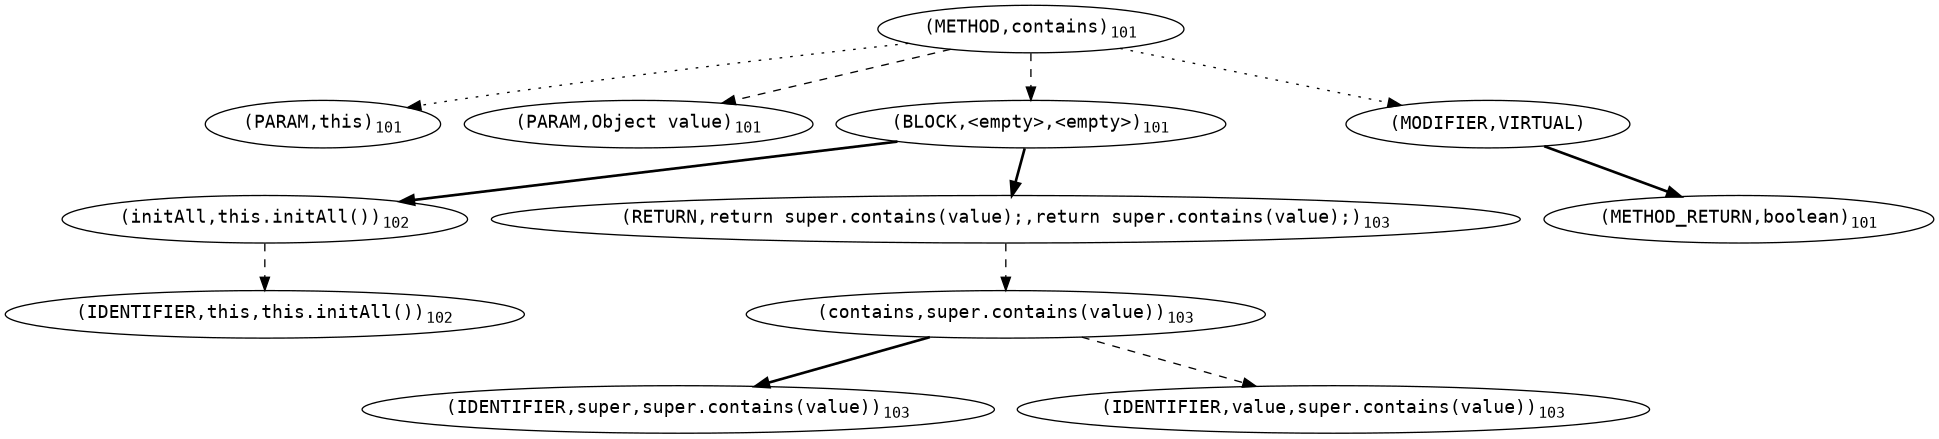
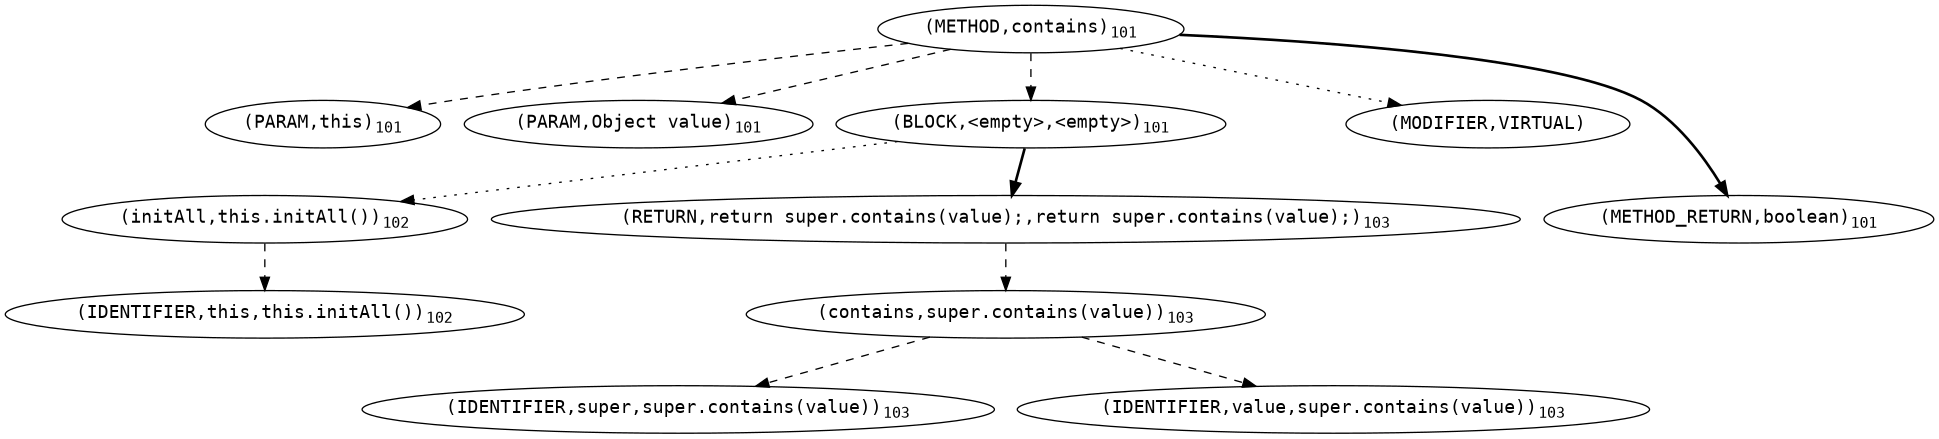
edge "(METHOD,contains)" -> "(PARAM,this)": style dotted -> dashed
edge "(MODIFIER,VIRTUAL)" -> "(METHOD_RETURN,boolean)": now "(METHOD,contains)" -> "(METHOD_RETURN,boolean)"
edge "(BLOCK,<empty>,<empty>)" -> "(initAll,this.initAll())": style bold -> dotted
edge "(contains,super.contains(value))" -> "(IDENTIFIER,super,super.contains(value))": style bold -> dashed
